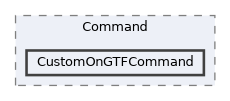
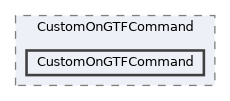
cluster "Command": label "Command" -> "CustomOnGTFCommand"
